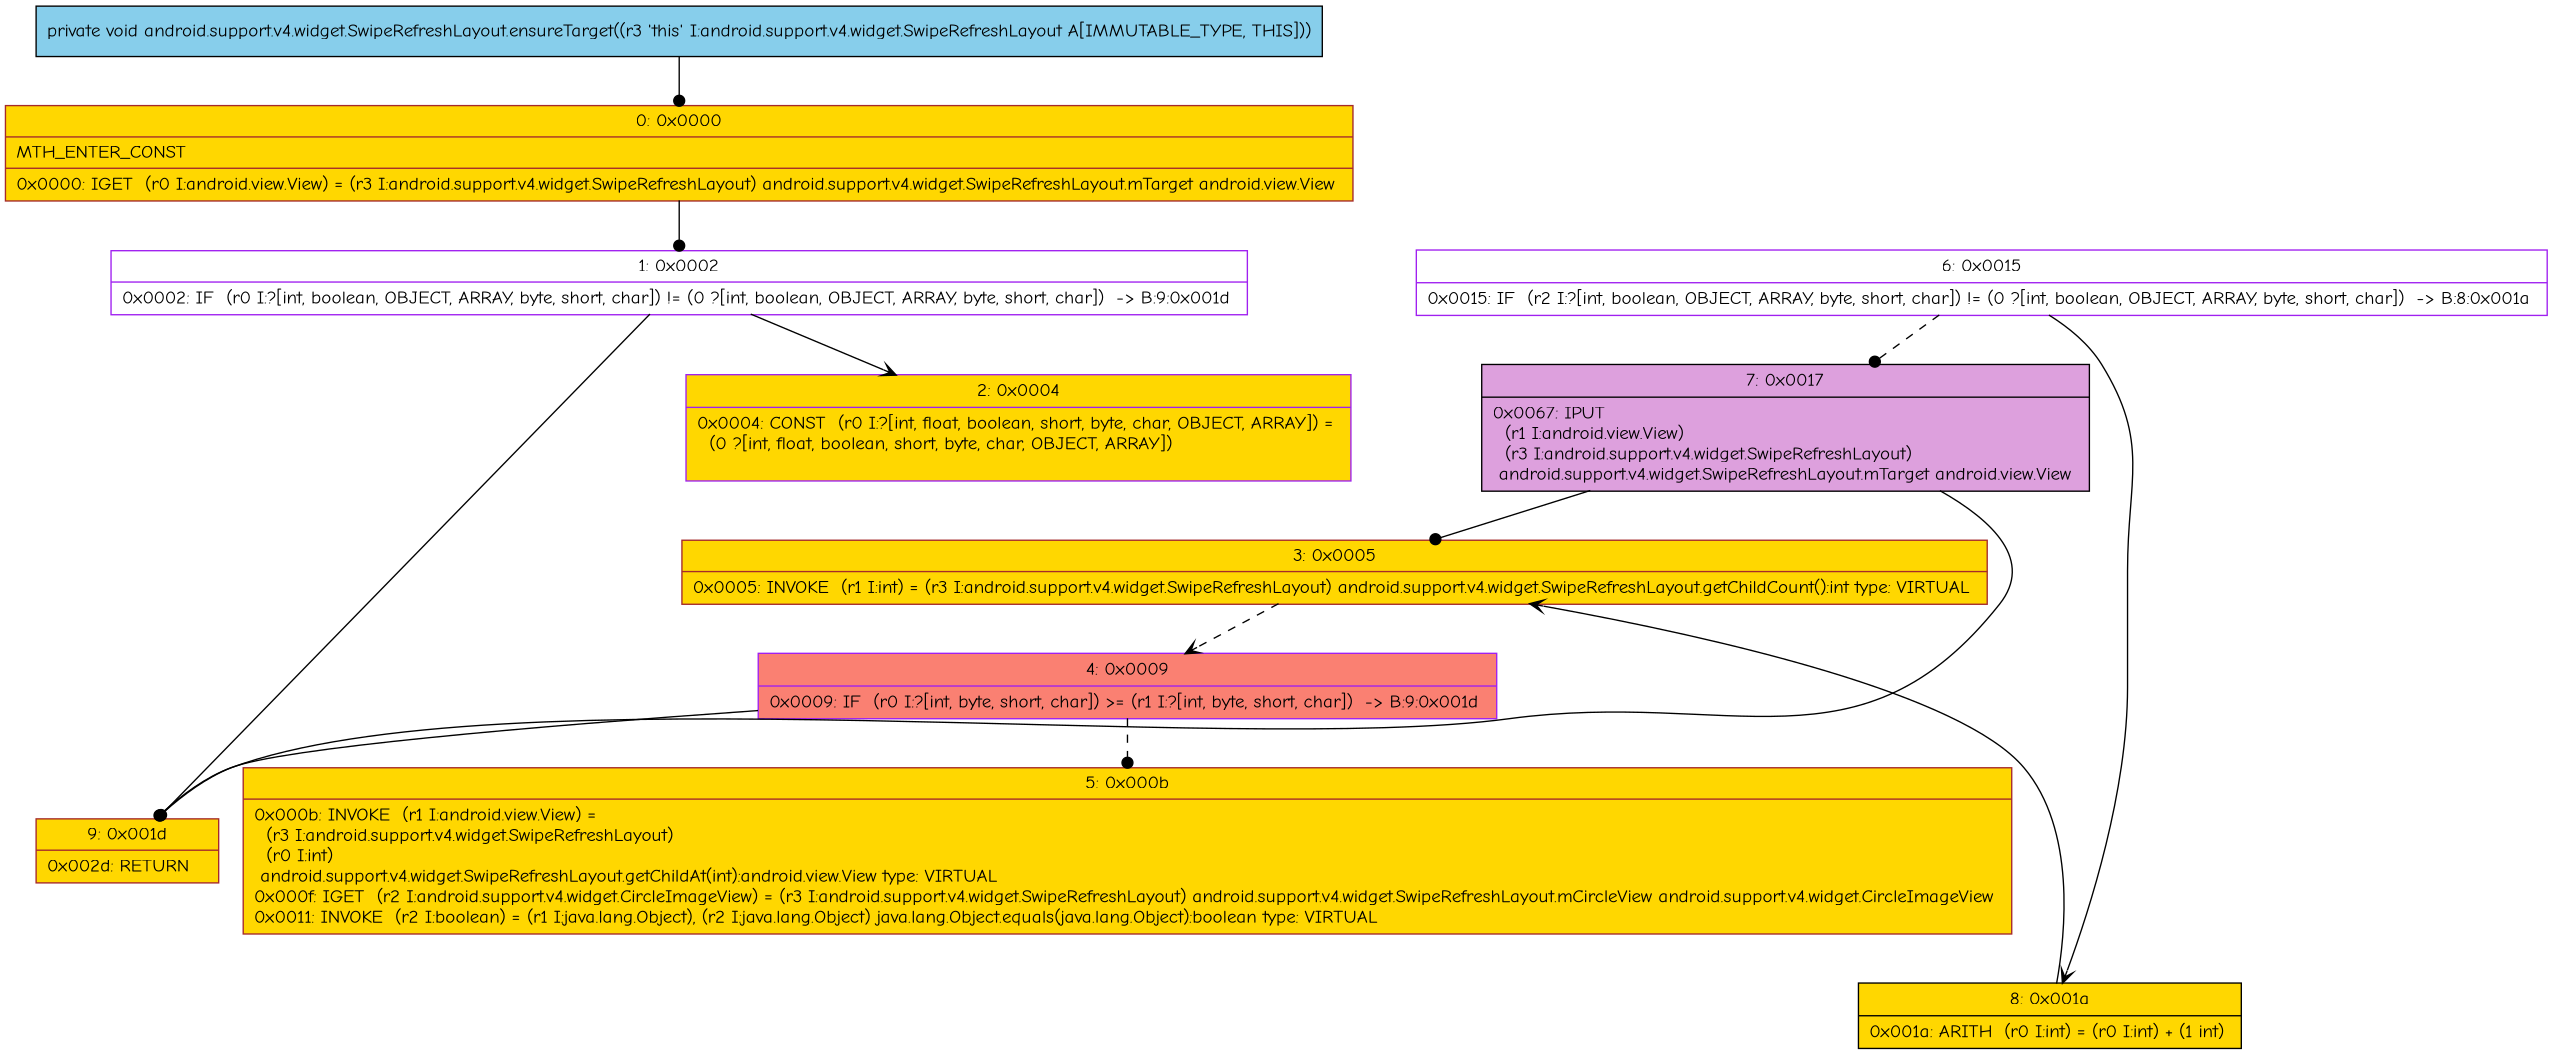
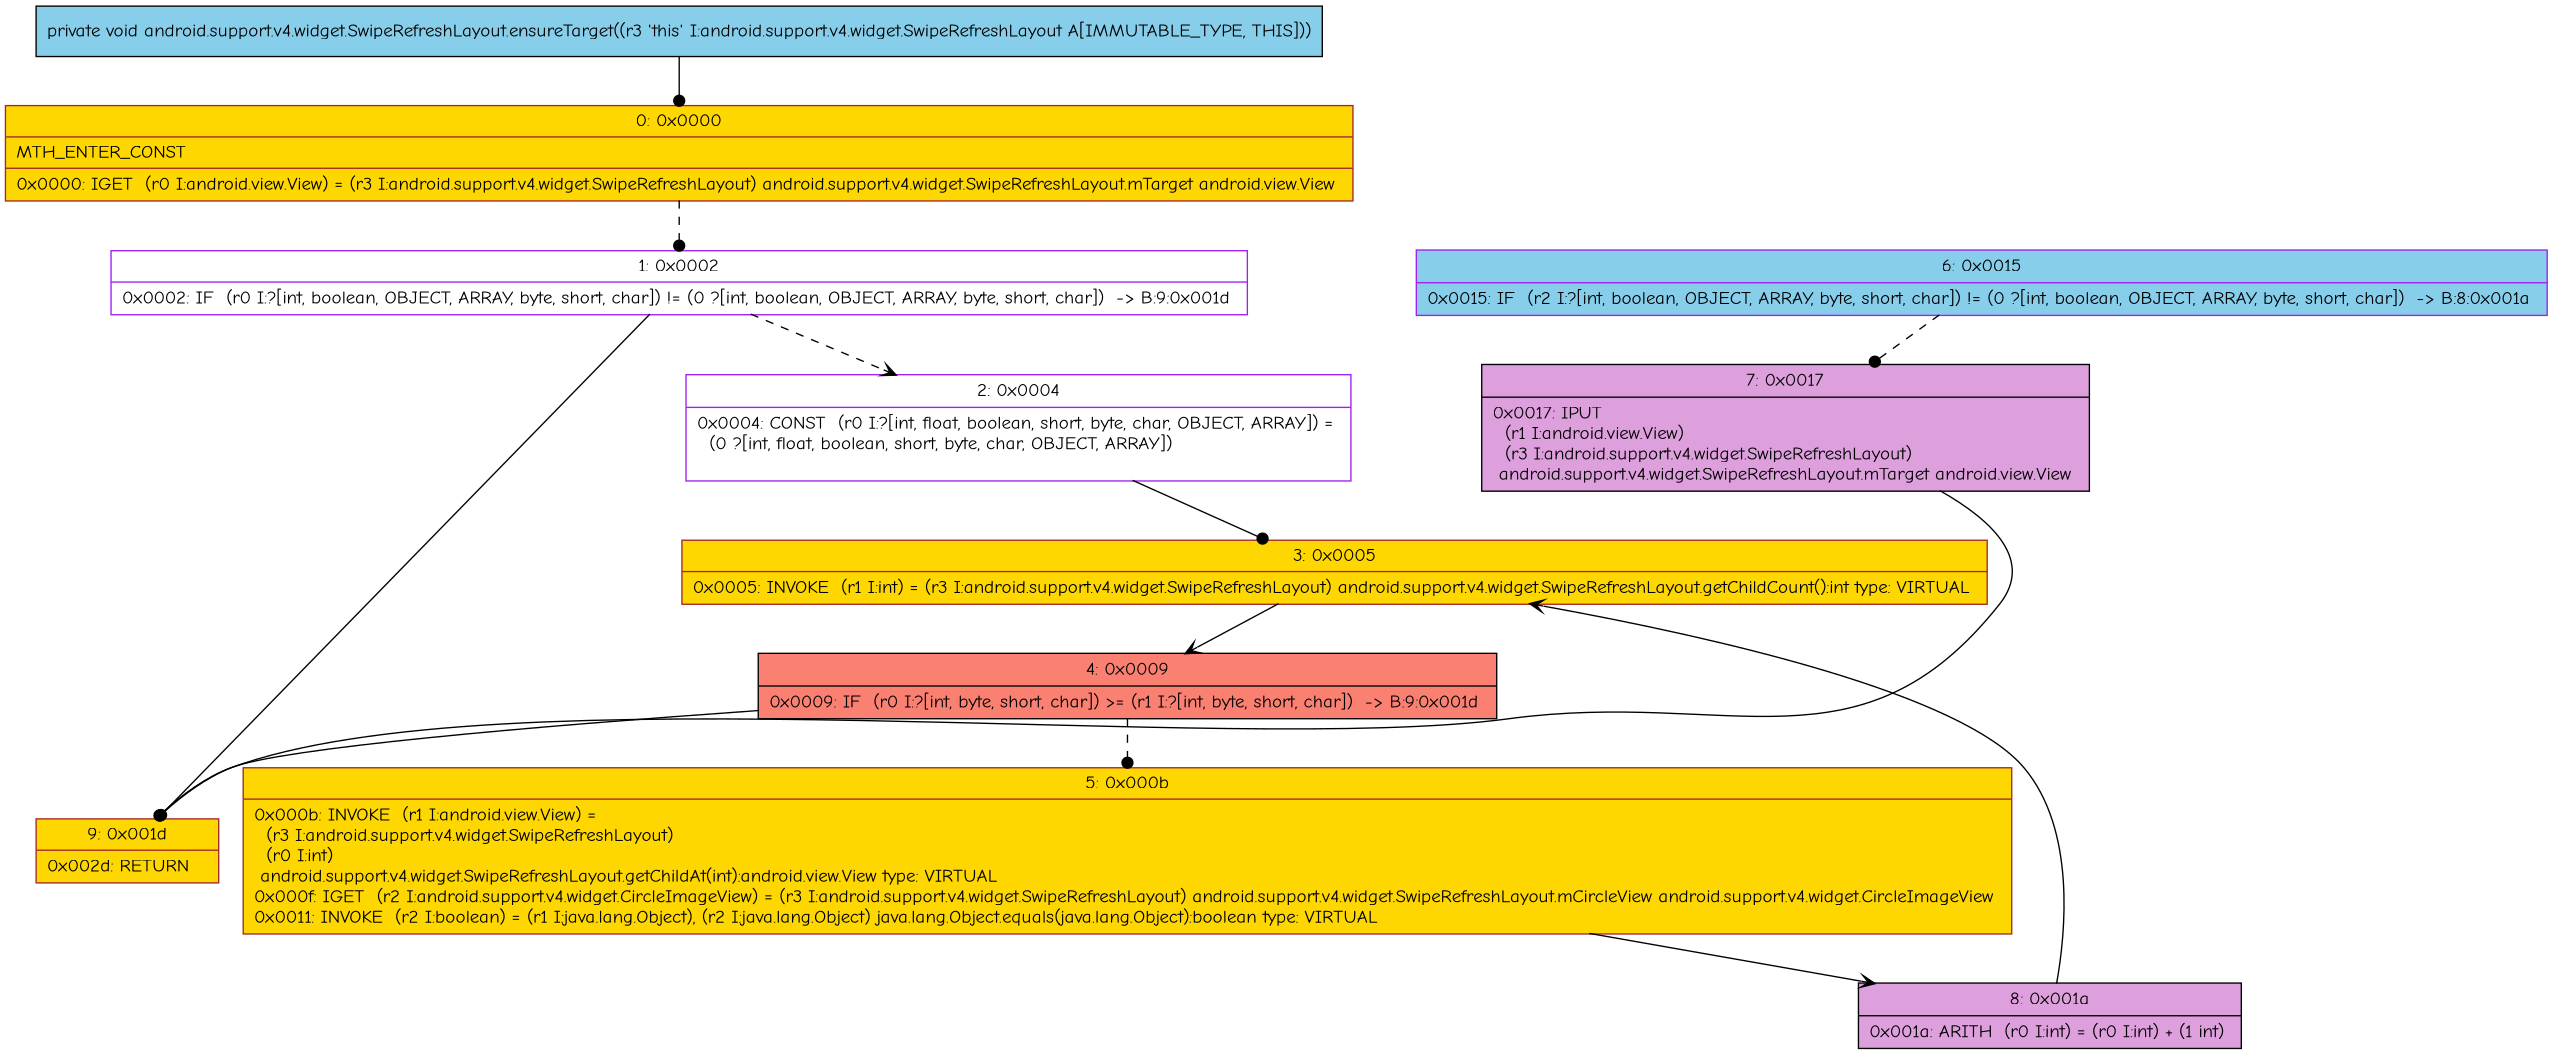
edge "0: 0x0000" -> "1: 0x0002": style solid -> dashed
node "6: 0x0015": fillcolor white -> skyblue
edge "1: 0x0002" -> "2: 0x0004": style solid -> dashed
node "7: 0x0017": text "0x0067: IPUT" -> "0x0017: IPUT"
node "2: 0x0004": fillcolor gold -> white
edge "7: 0x0017" -> "3: 0x0005": now "2: 0x0004" -> "3: 0x0005"
edge "3: 0x0005" -> "4: 0x0009": style dashed -> solid
edge "6: 0x0015" -> "8: 0x001a": now "5: 0x000b" -> "8: 0x001a"
node "4: 0x0009": color purple -> black
node "8: 0x001a": fillcolor gold -> plum
